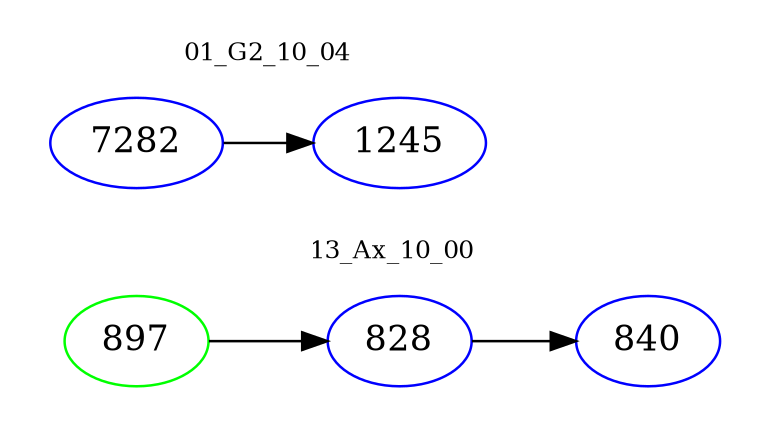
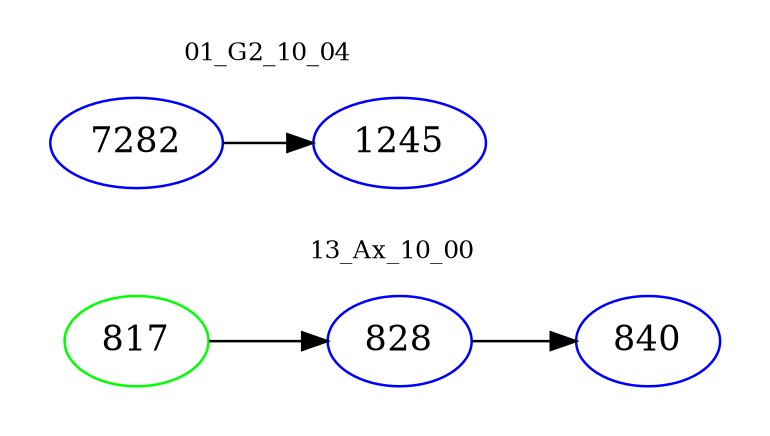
node "897": label "897" -> "817"
